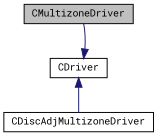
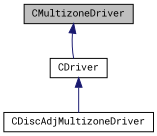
edge "CMultizoneDriver" -> "CDriver": reversed
